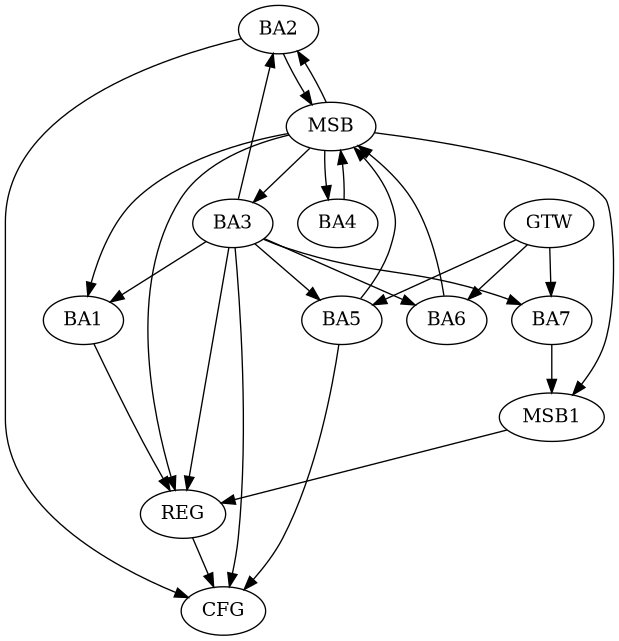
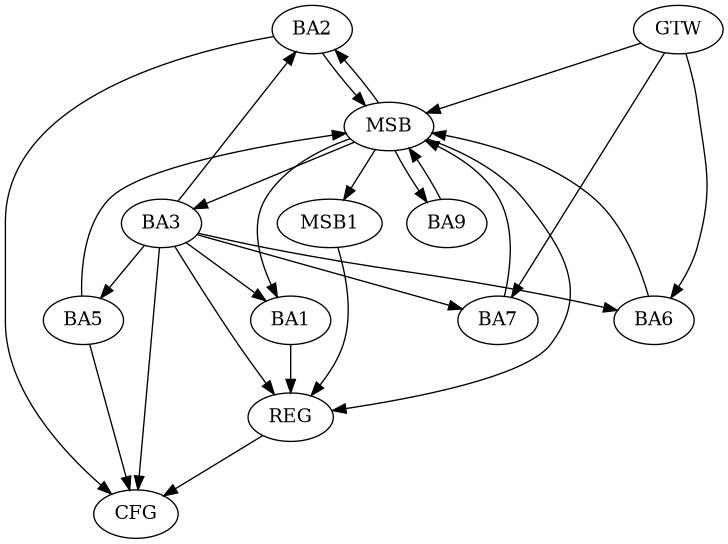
node "BA4": label "BA4" -> "BA9"
edge "GTW" -> "BA5": now "GTW" -> "MSB"
edge "BA7" -> "MSB1": now "BA7" -> "MSB"
